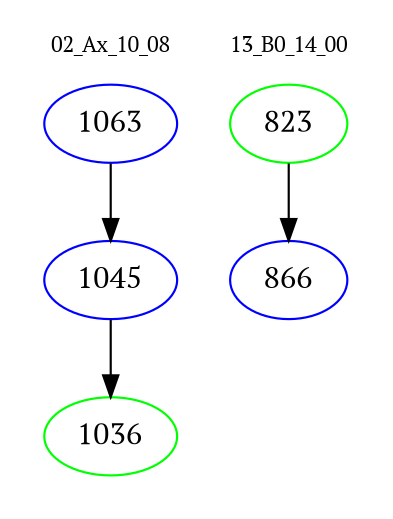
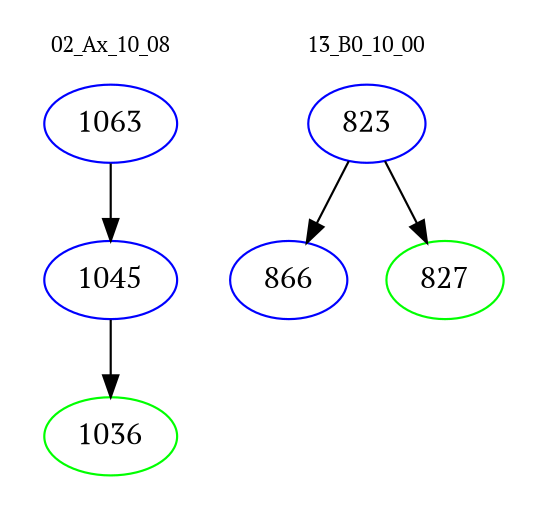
cluster "13_B0_14_00": label "13_B0_14_00" -> "13_B0_10_00"
node "823": color green -> blue
node "827": added
